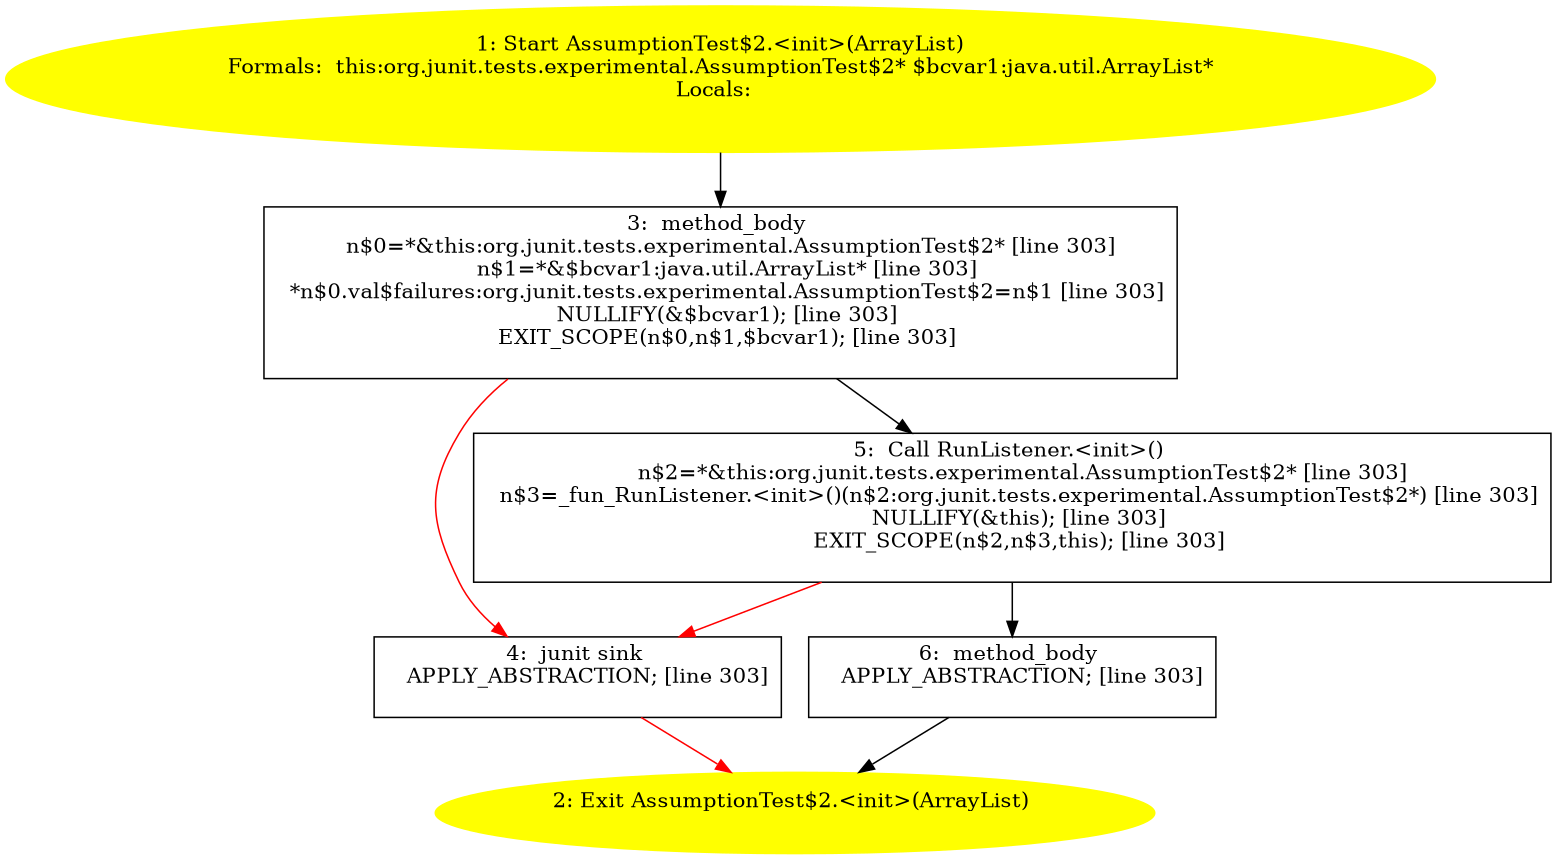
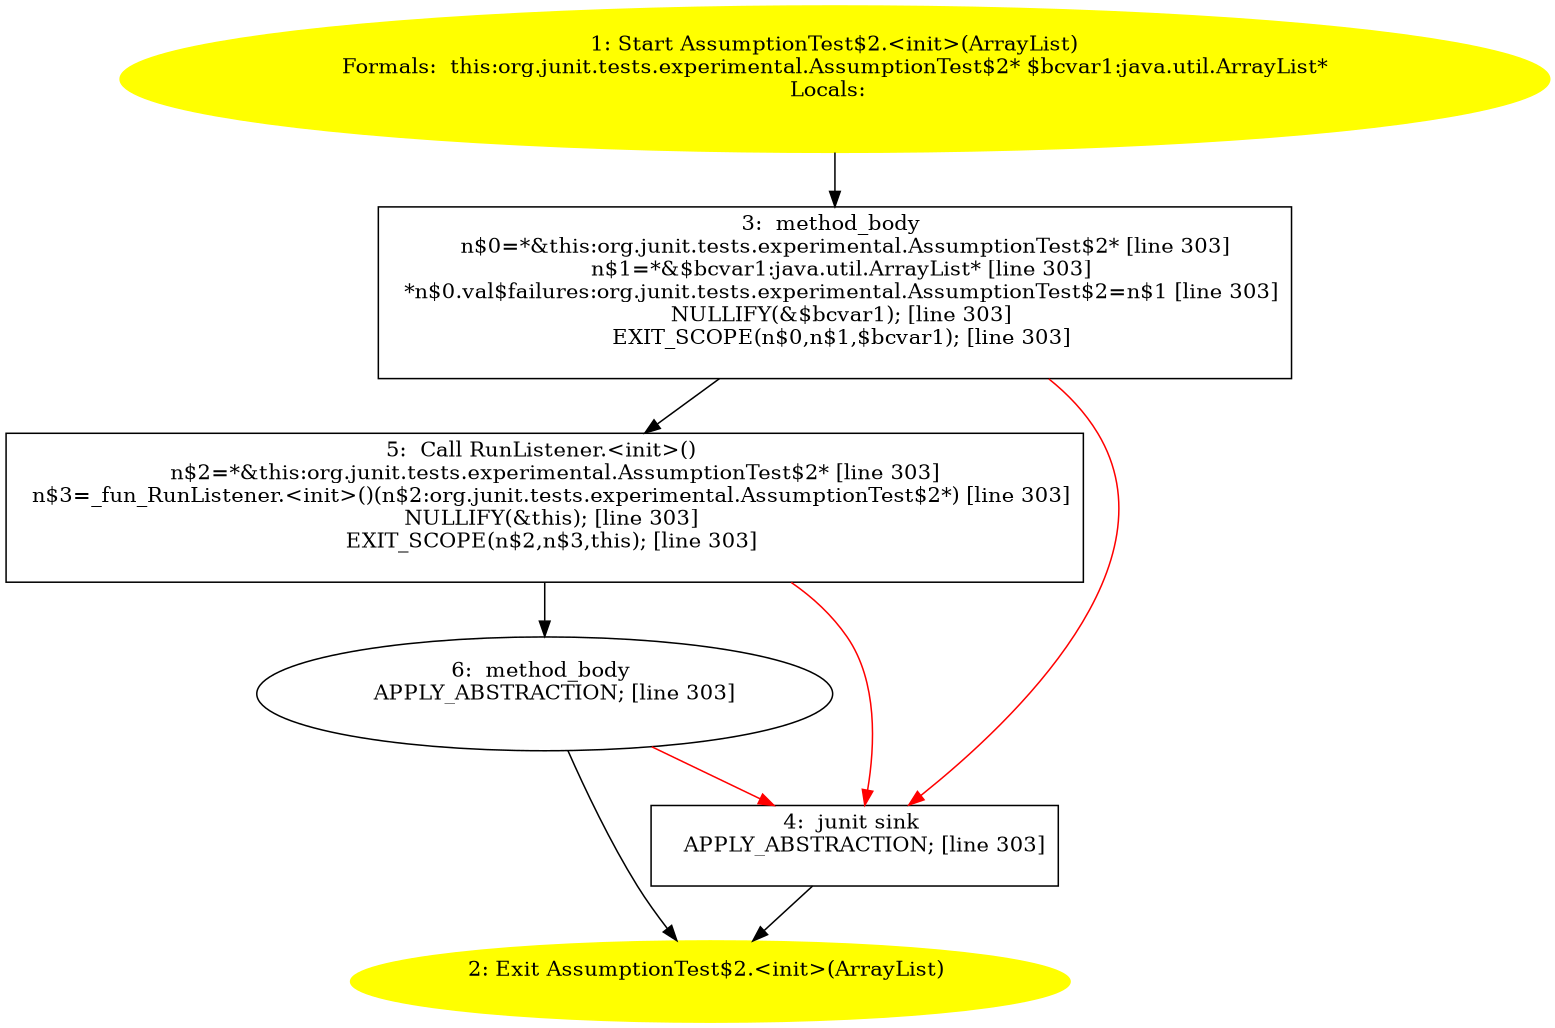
node "6:  method_body APPLY_ABSTRACTION; [line 303]": shape box -> ellipse
edge "4:  junit sink APPLY_ABSTRACTION; [line 303]" -> "2: Exit AssumptionTest$2.<init>(ArrayList)": color red -> black
edge "6:  method_body APPLY_ABSTRACTION; [line 303]" -> "4:  junit sink APPLY_ABSTRACTION; [line 303]": added
